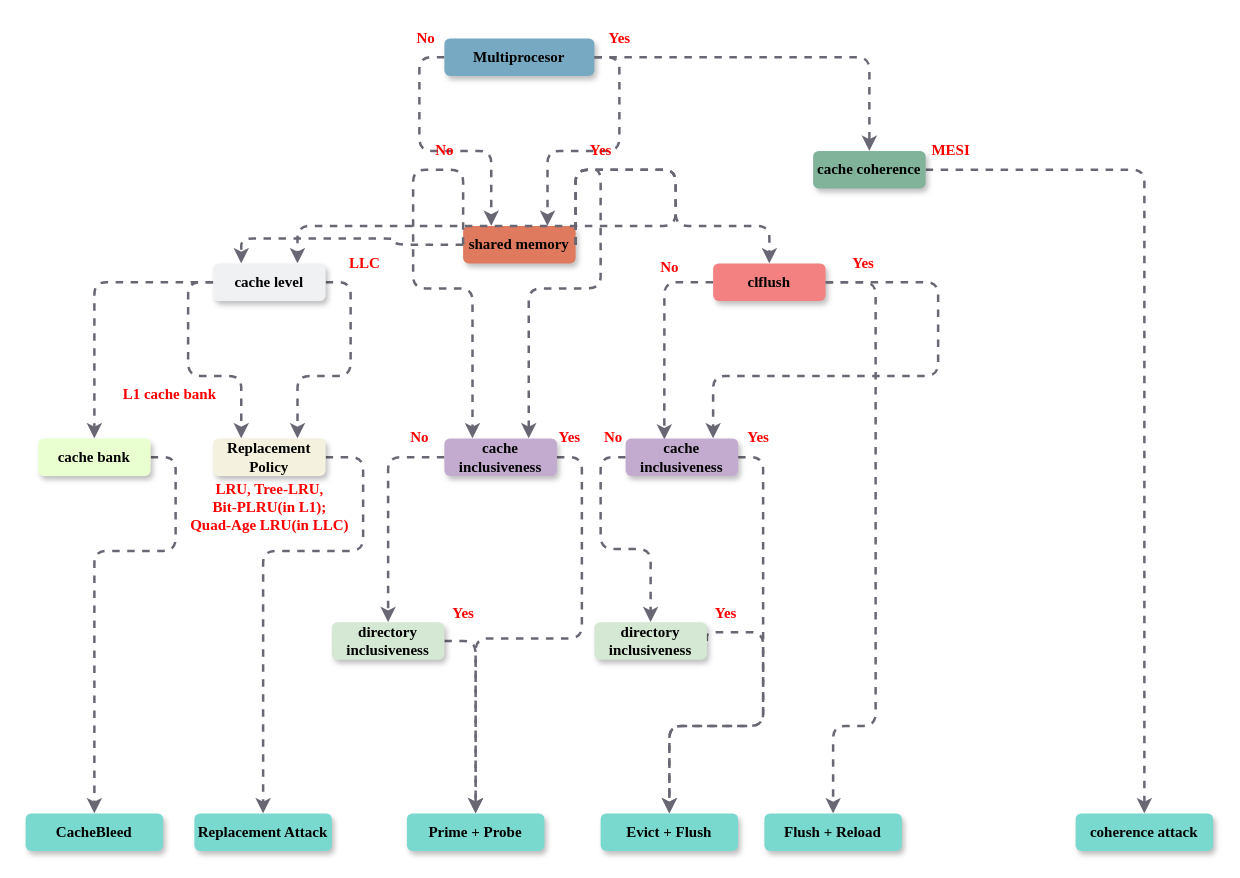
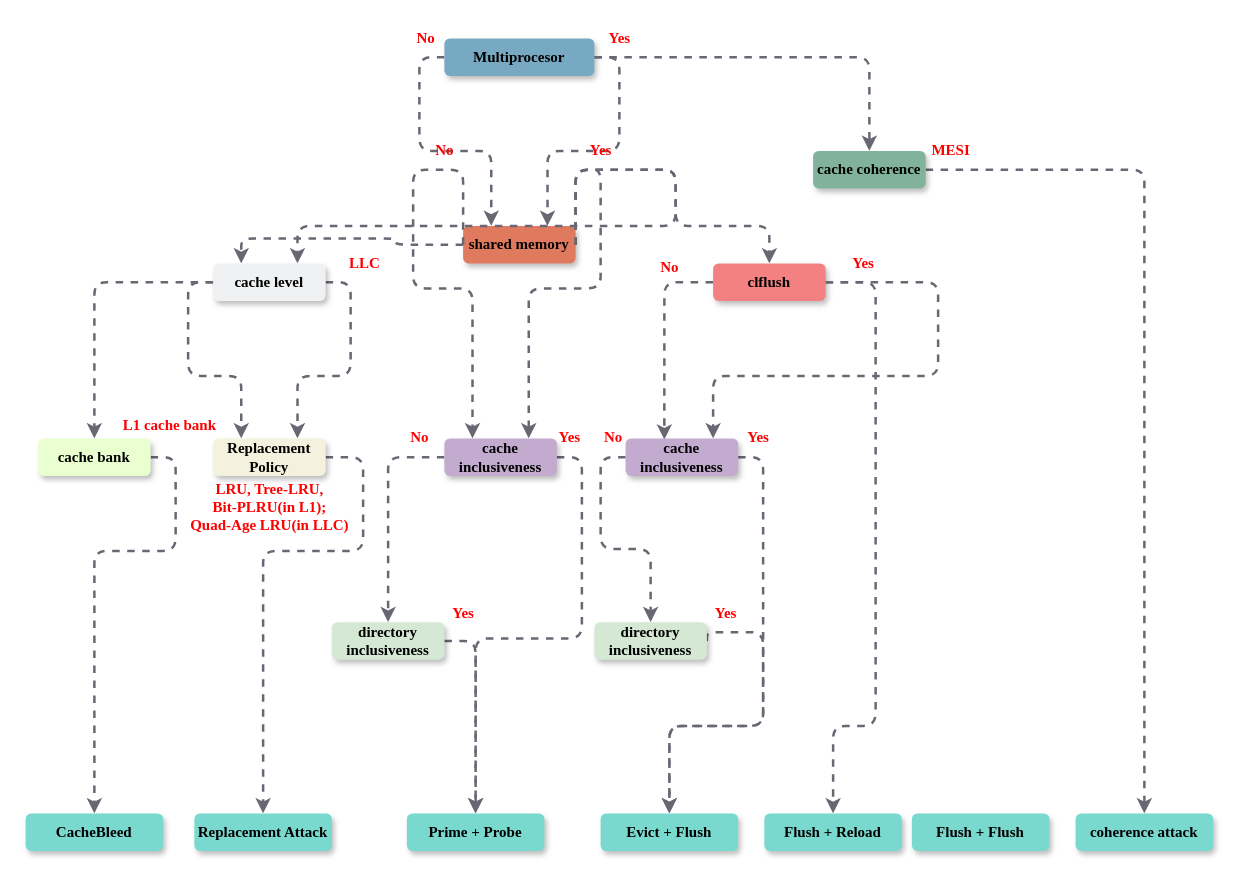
node "L1 cache bank": moved (169, 394) -> (169, 426)
node "Flush + Flush": added
